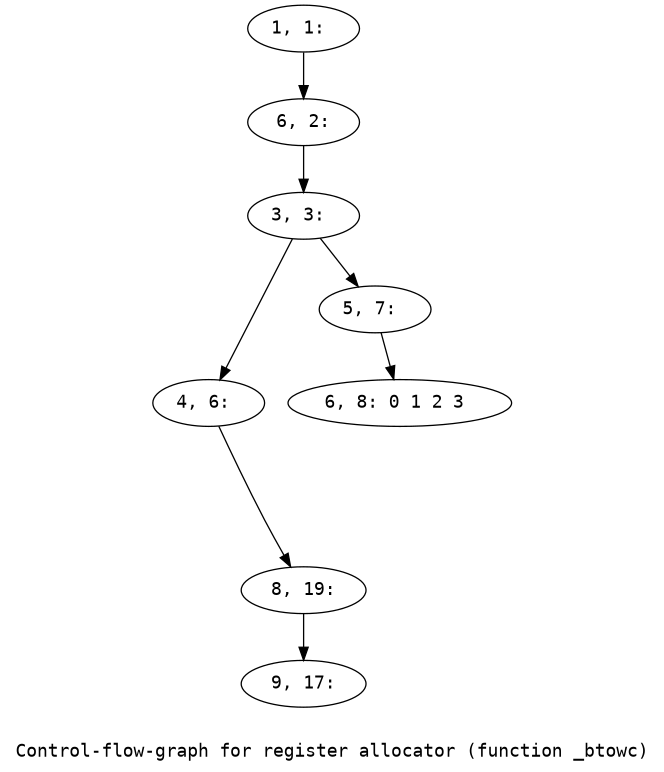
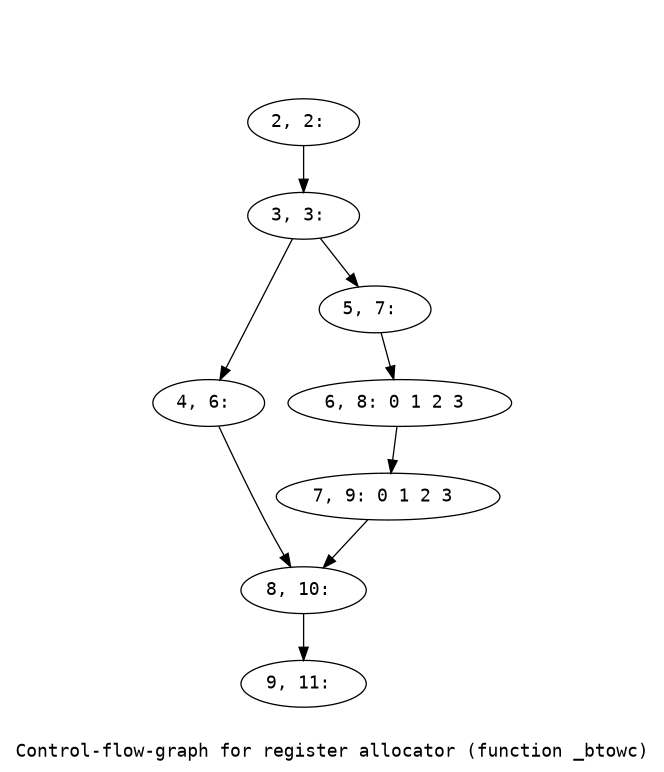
node "1, 1:": removed
node "6, 2:": label "6, 2:" -> "2, 2:"
node "7, 9: 0 1 2 3": added
node "8, 19:": label "8, 19:" -> "8, 10:"
node "9, 17:": label "9, 17:" -> "9, 11:"
